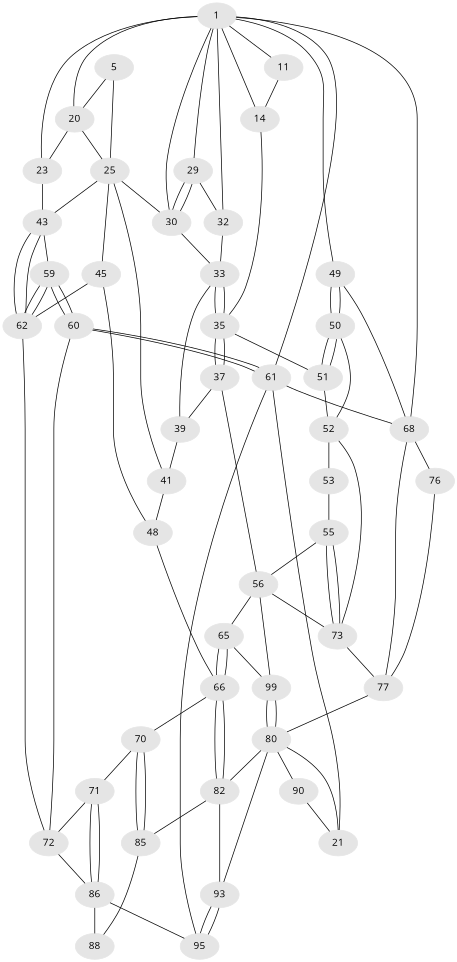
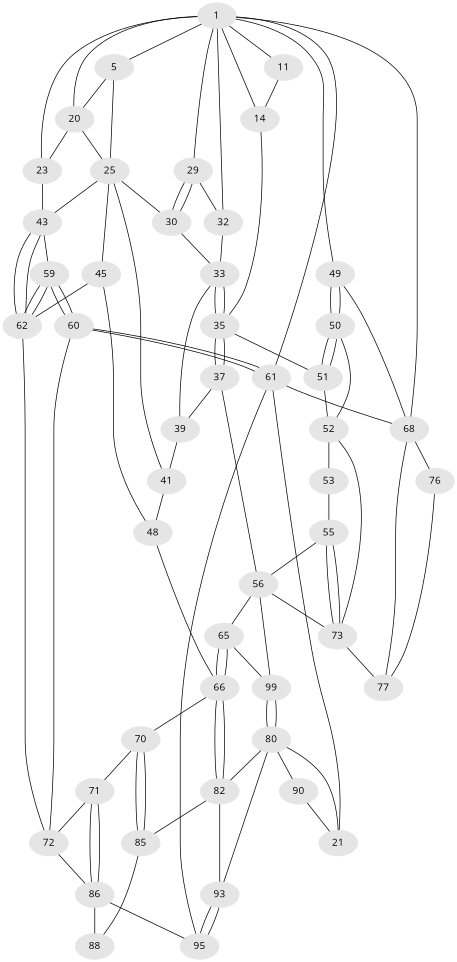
edge "1" -- "30": now "1" -- "5"
edge "77" -- "80": removed
